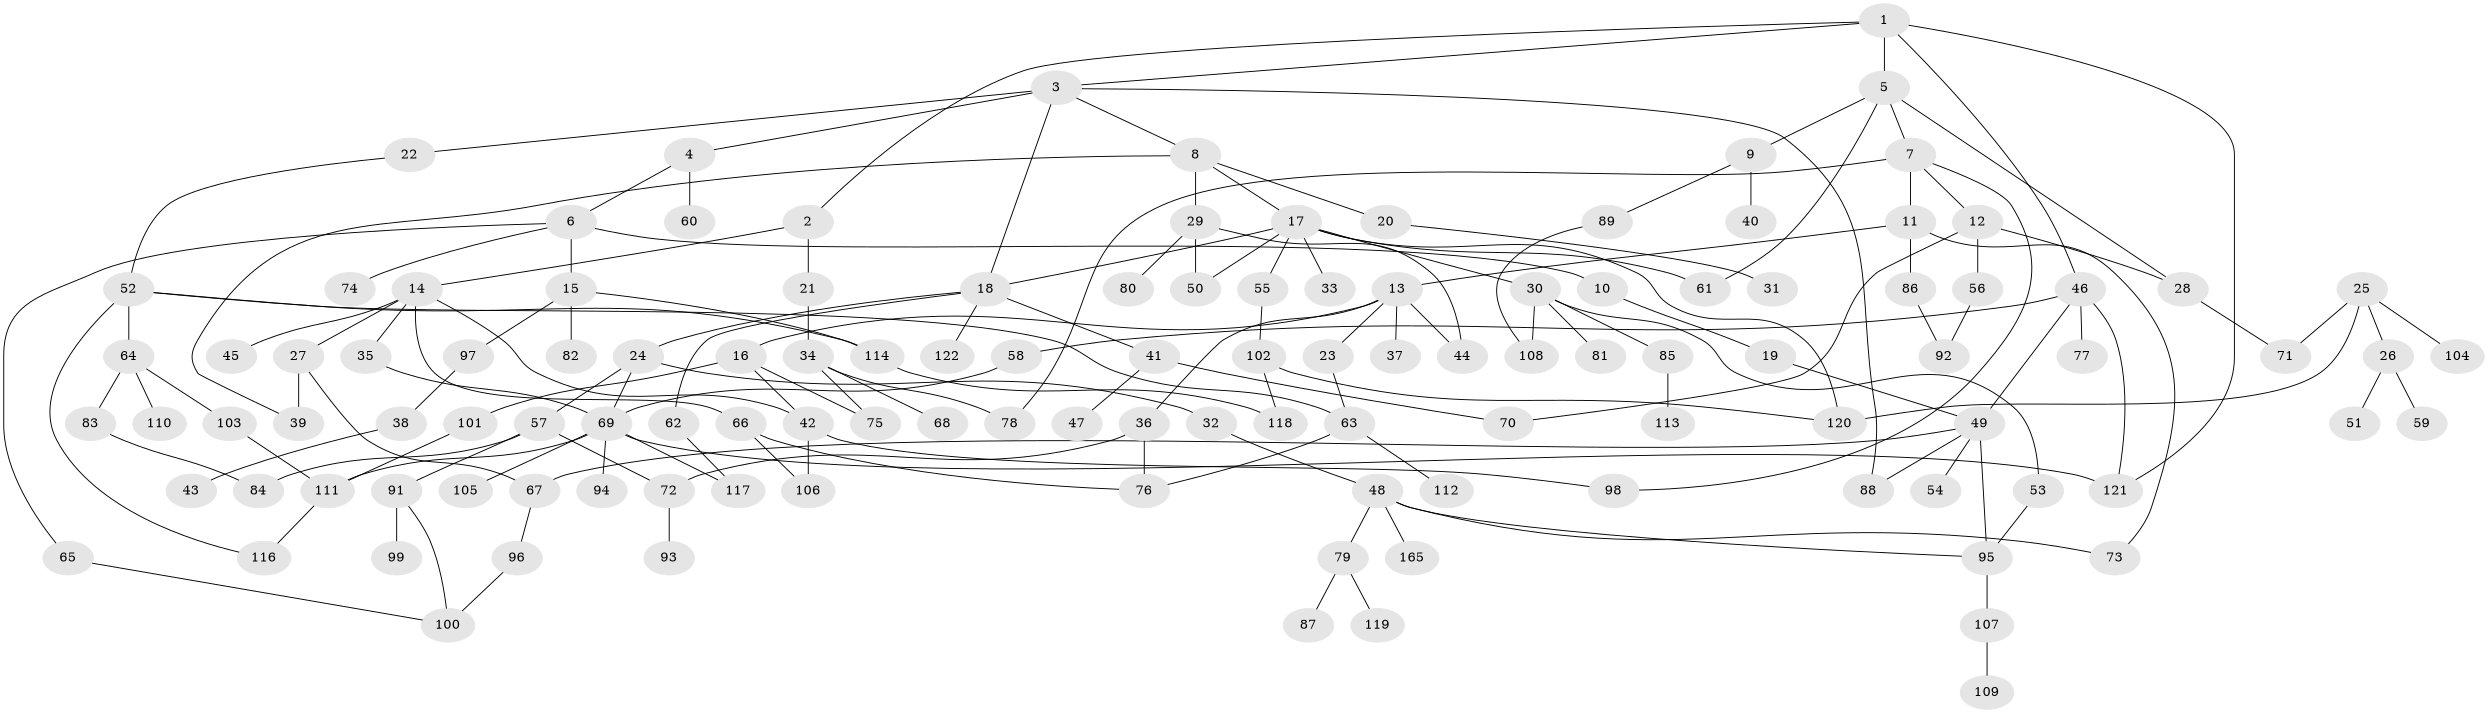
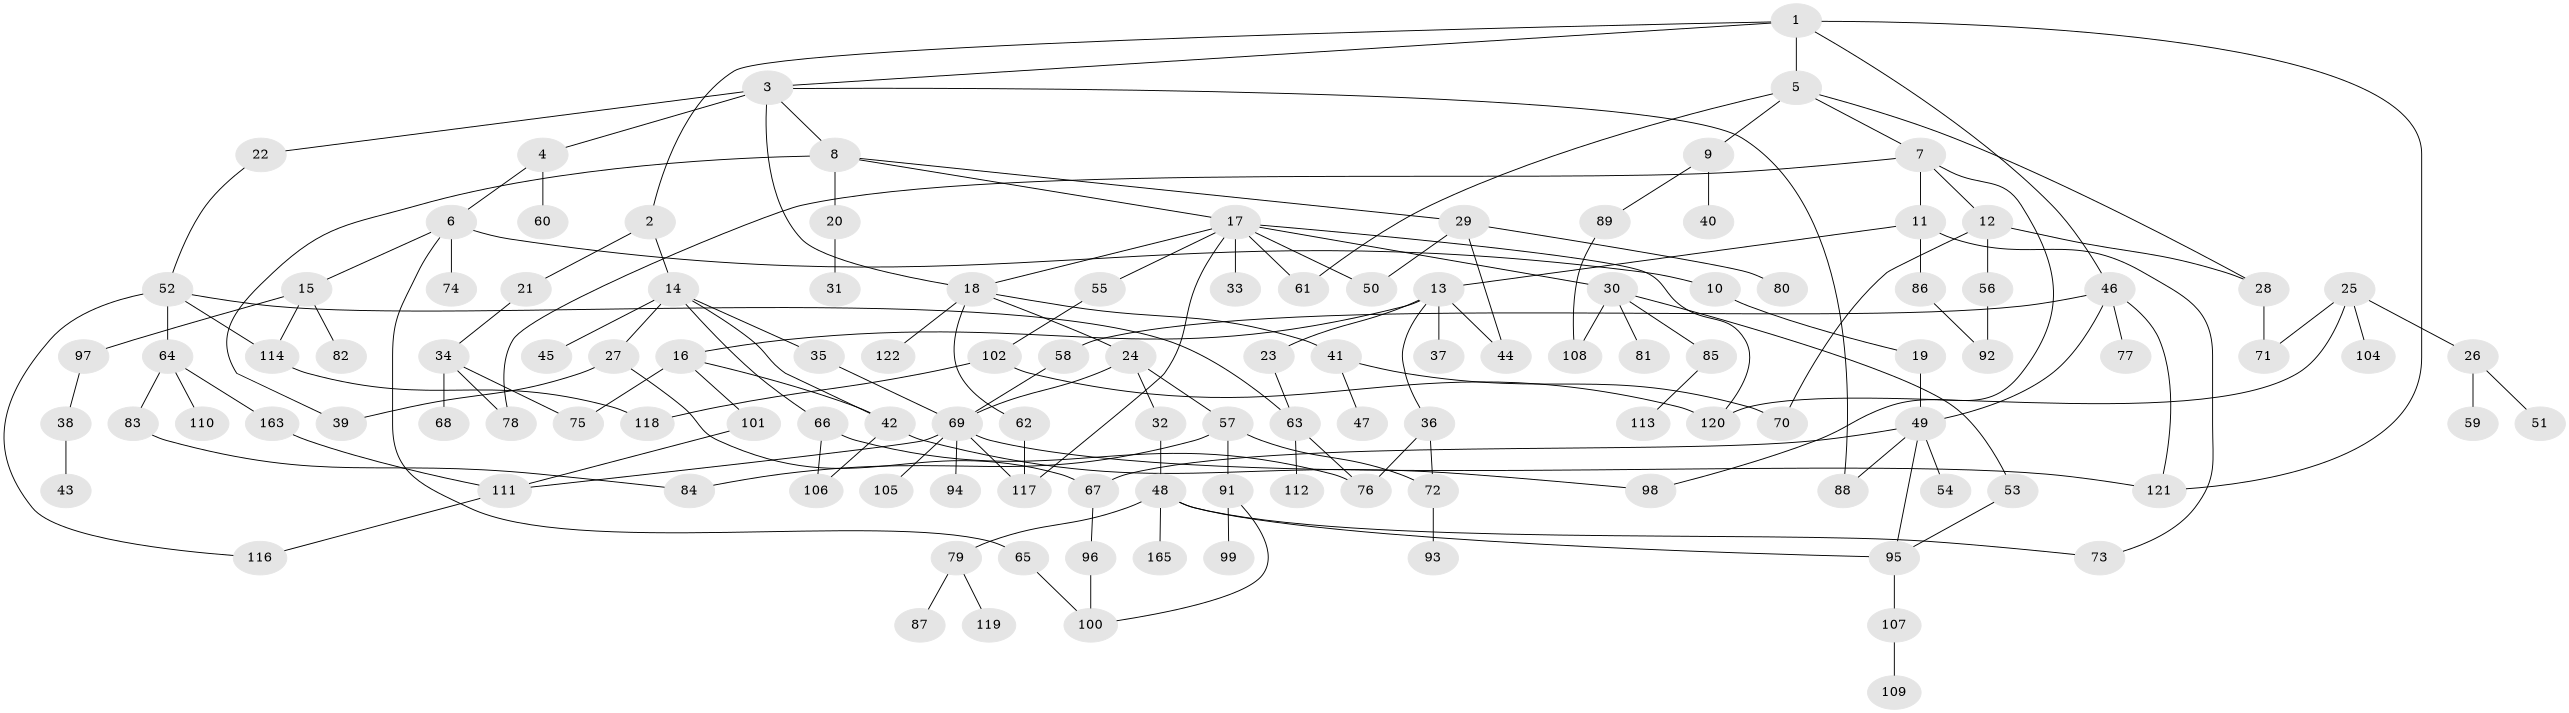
edge "17" -- "117": added
node "103": label "103" -> "163"
